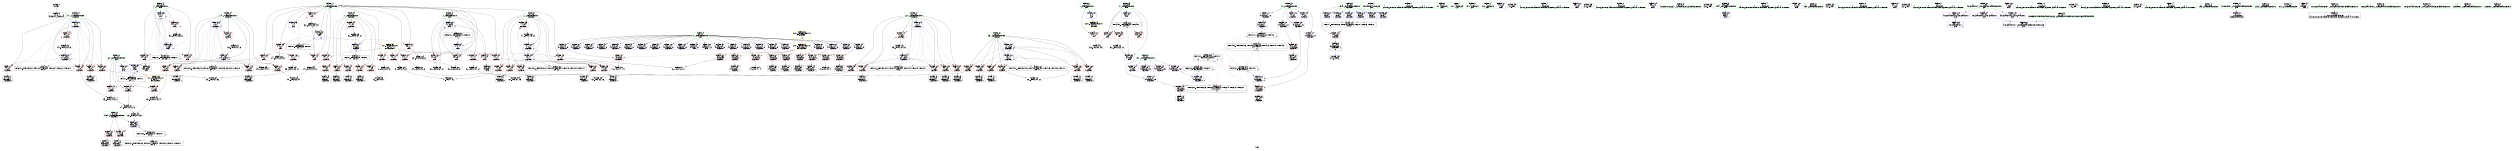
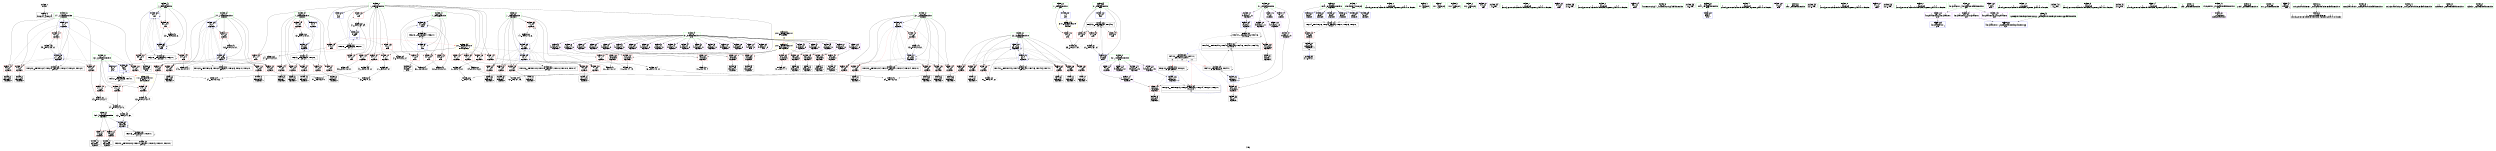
node "NodeID: 208": added
